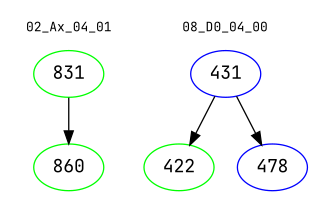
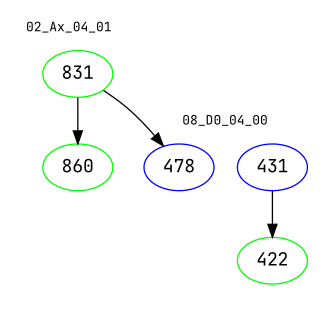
edge "431" -> "478": now "831" -> "478"
